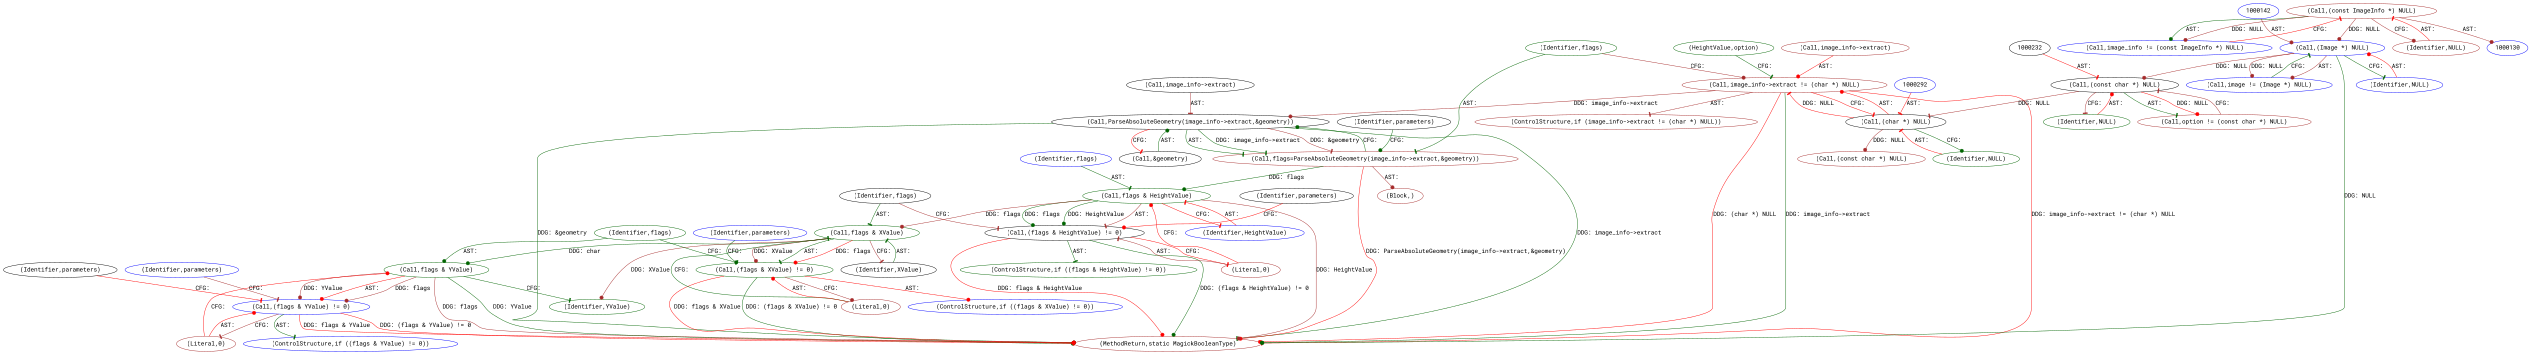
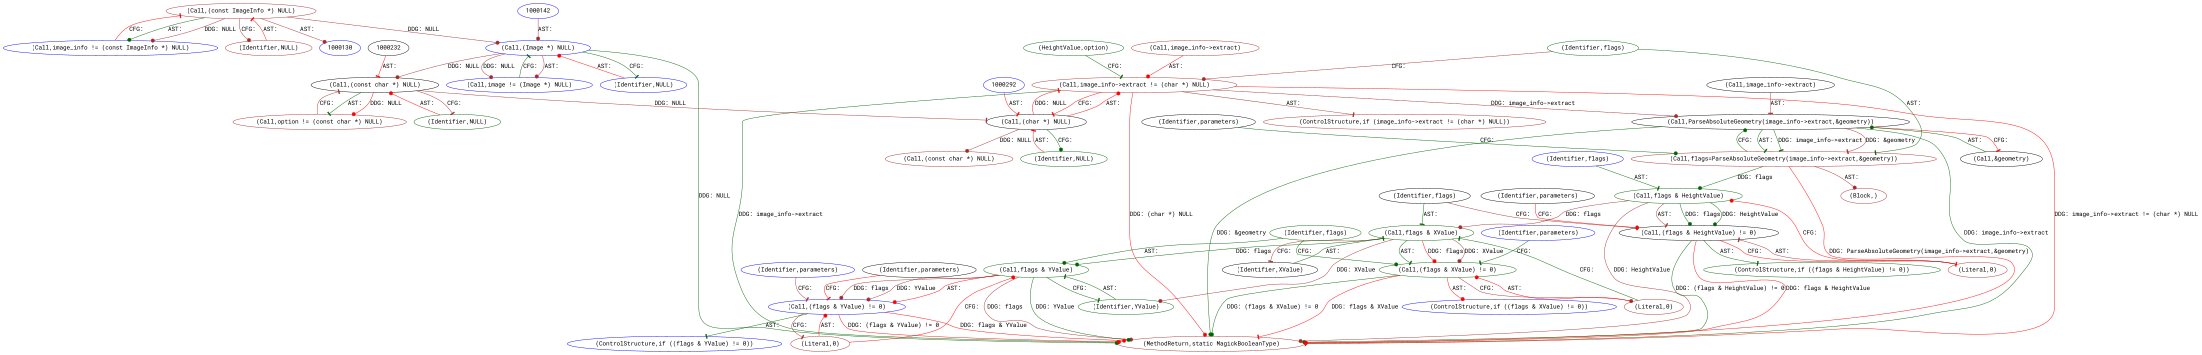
node "(Identifier,HeightValue)": removed
edge "(Call,flags & XValue)" -> "(Call,flags & YValue)": label "DDG: char" -> "DDG: flags"
edge "(Identifier,YValue)" -> "(Call,flags & YValue)": added, label "AST:"
